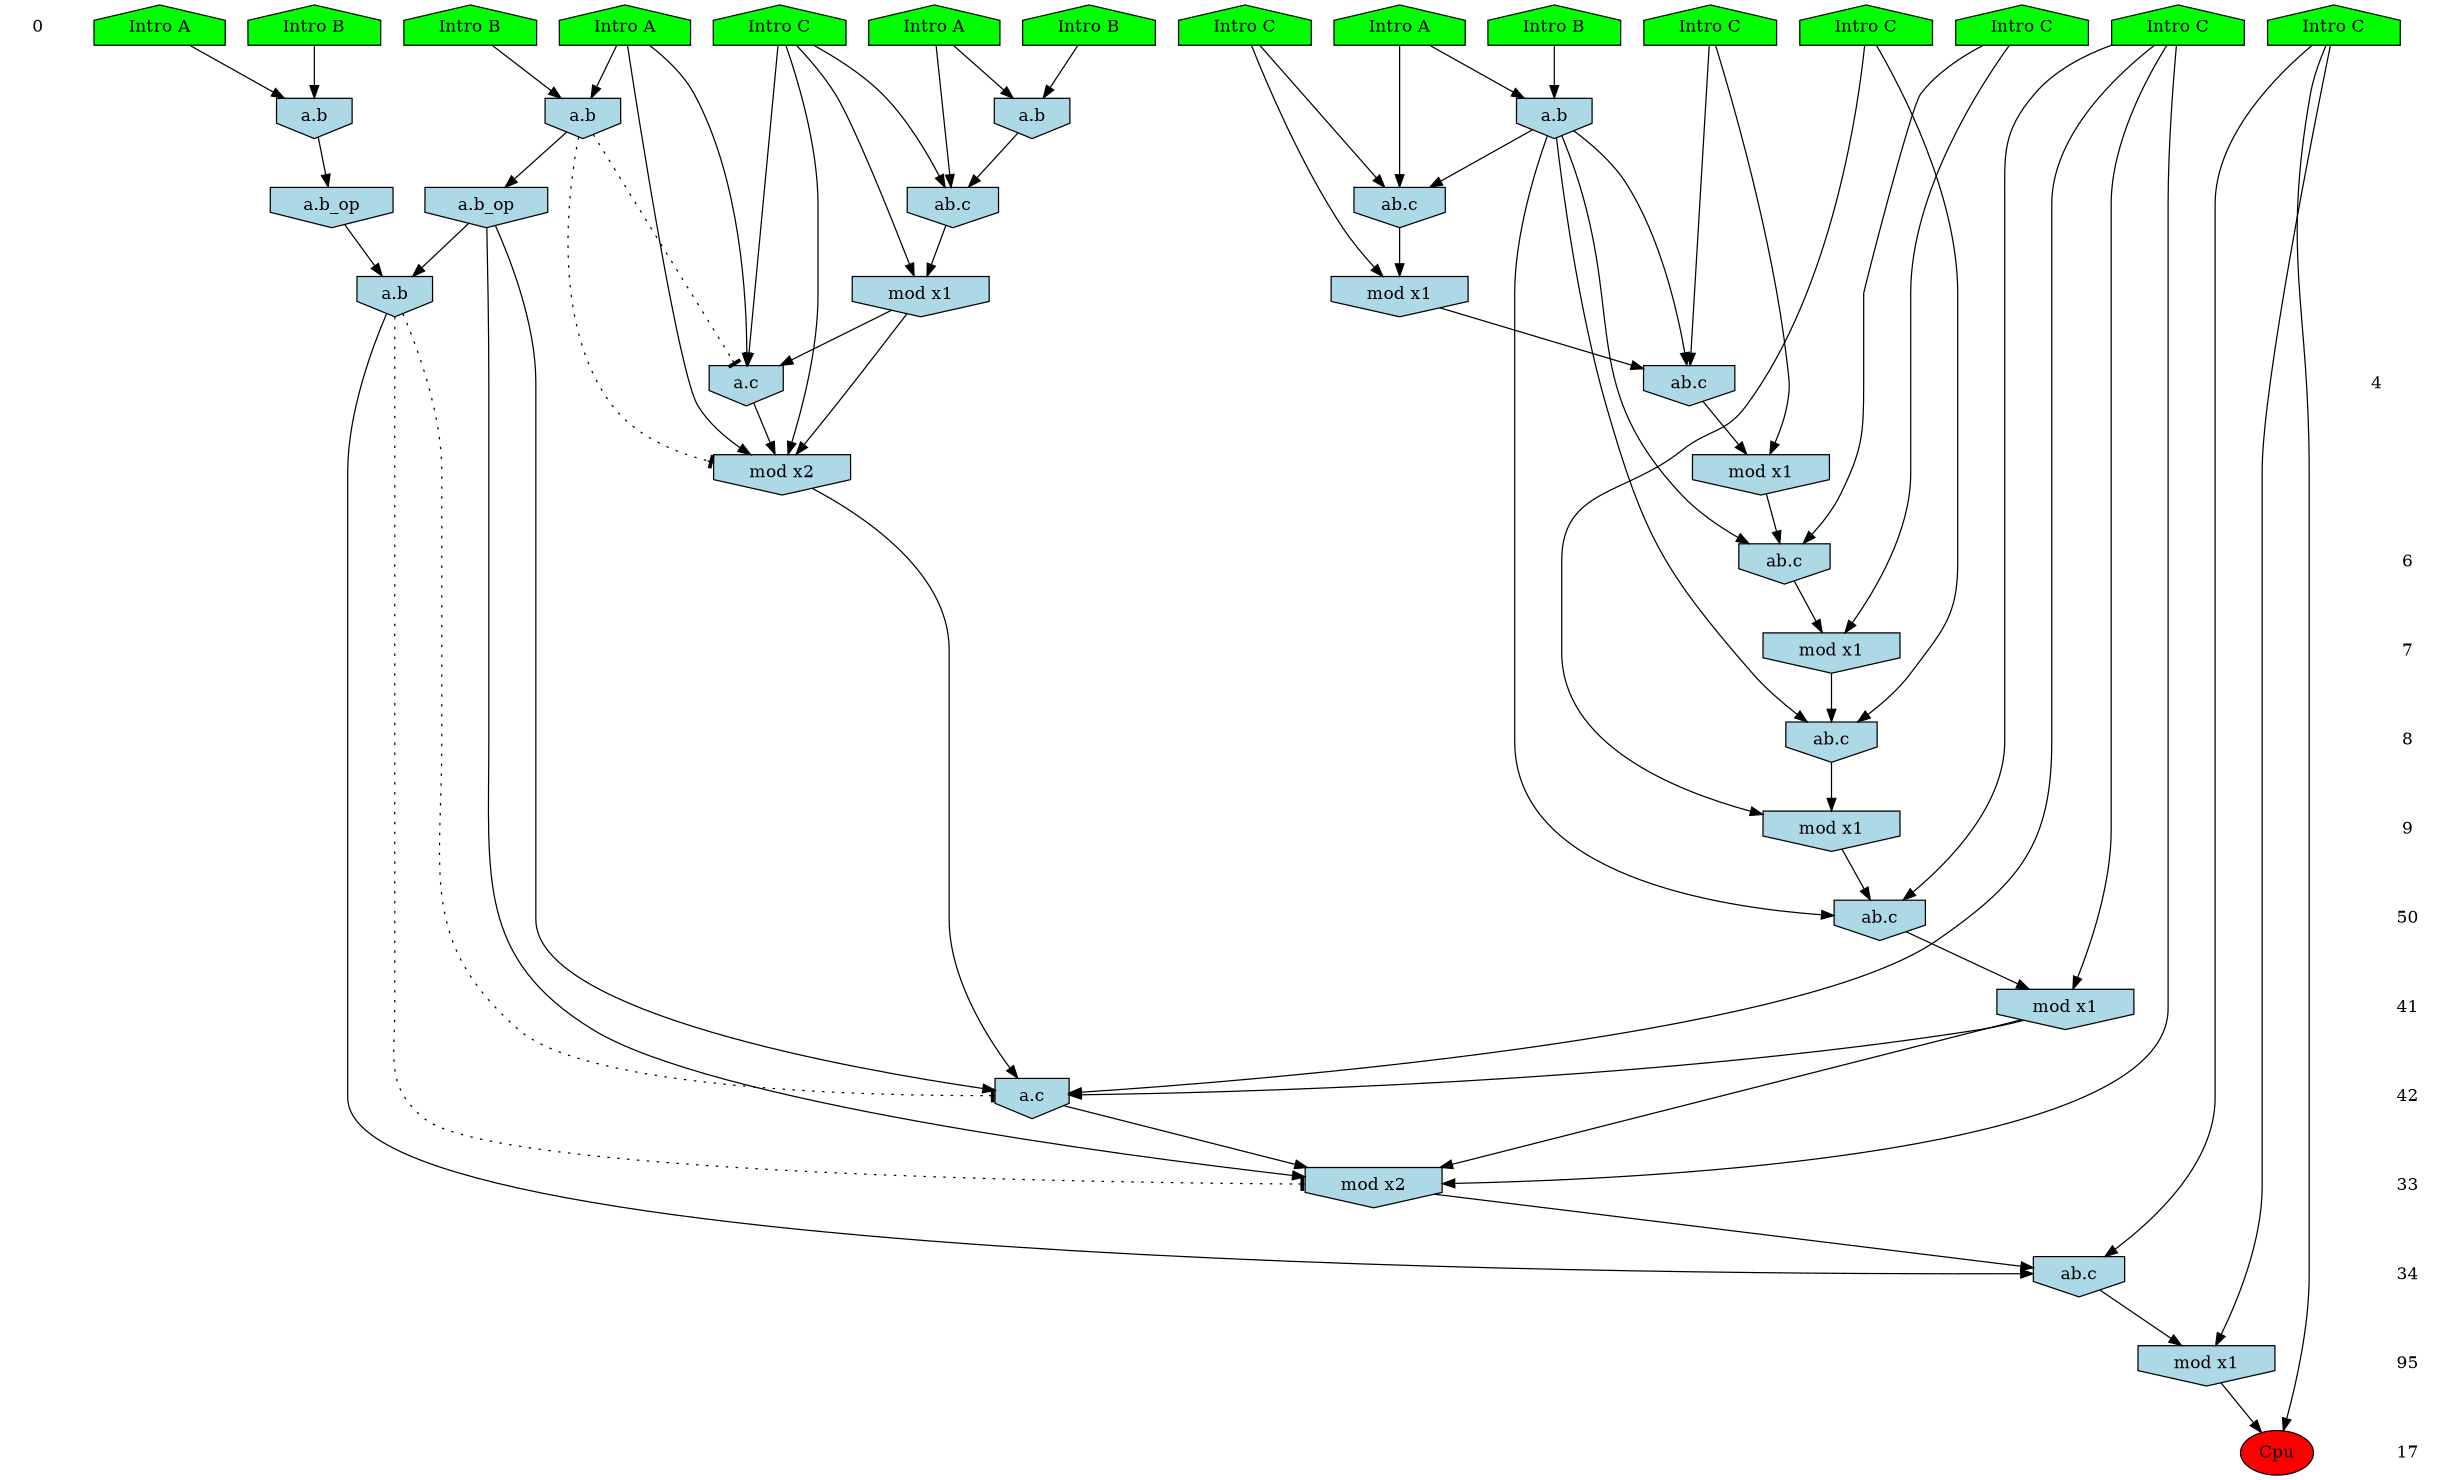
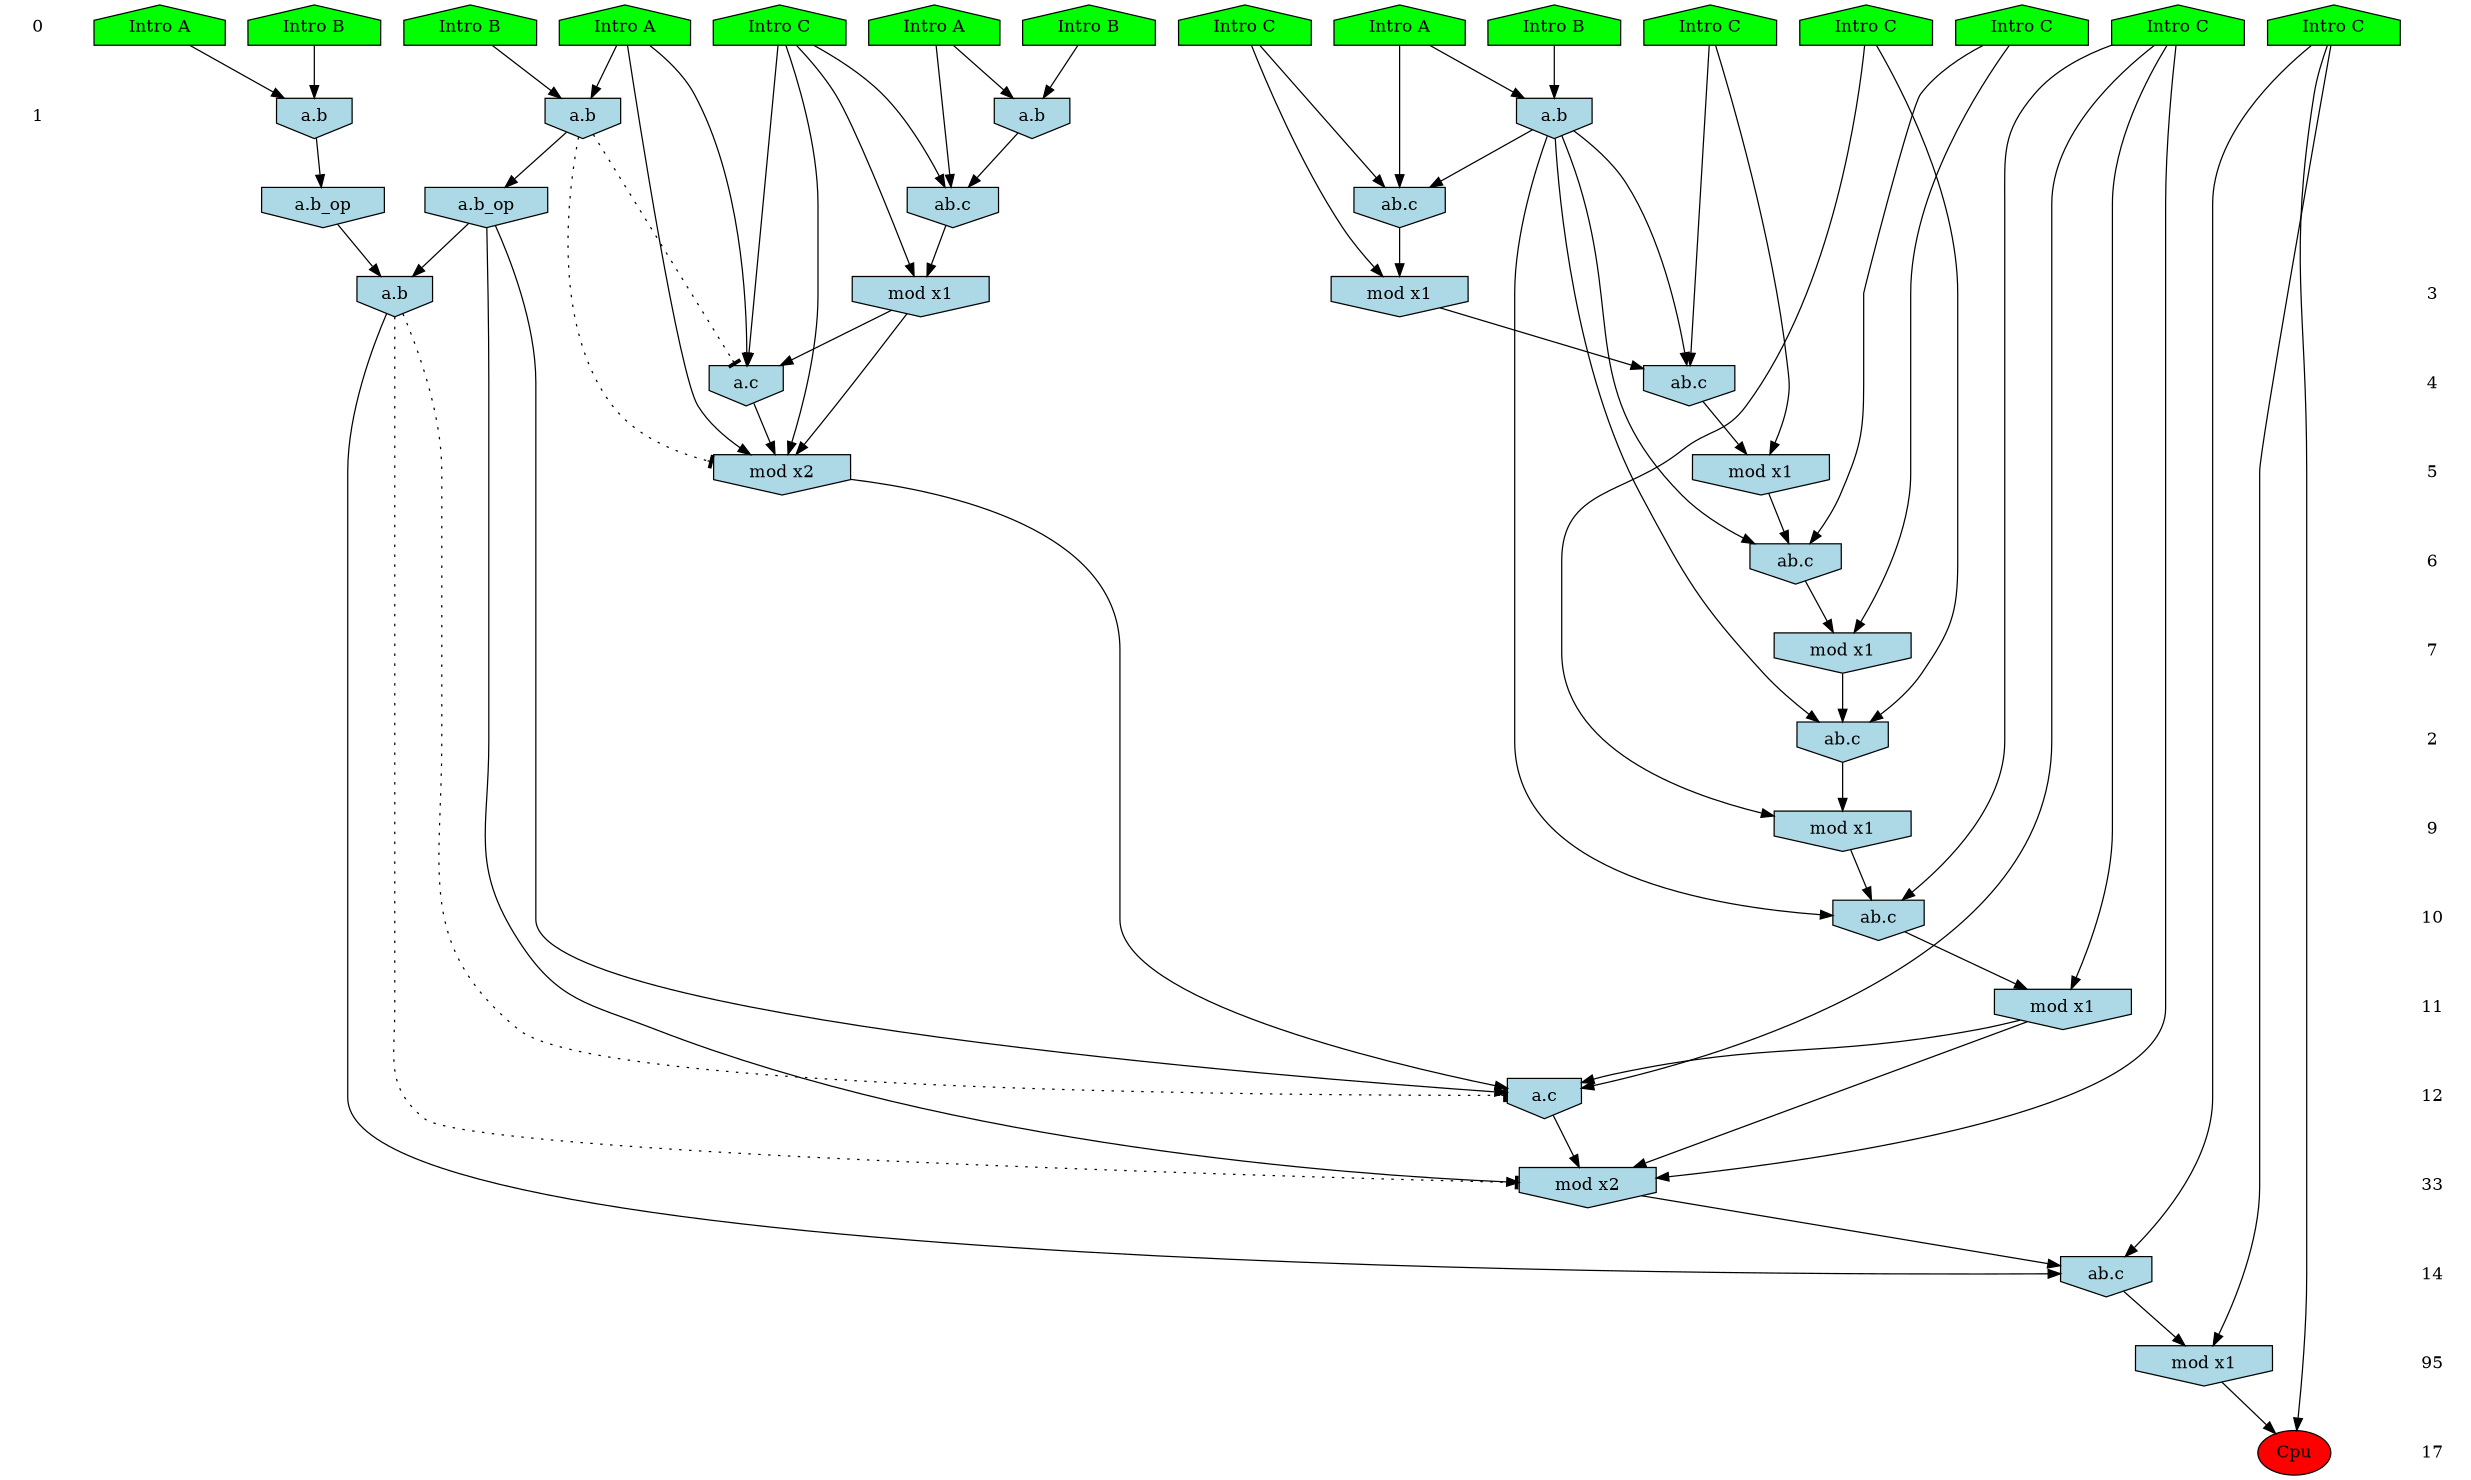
node "1": added
node "3": added
node "5": added
node "8": label "8" -> "2"
node "50": label "50" -> "10"
node "41": label "41" -> "11"
node "42": label "42" -> "12"
node "34": label "34" -> "14"
